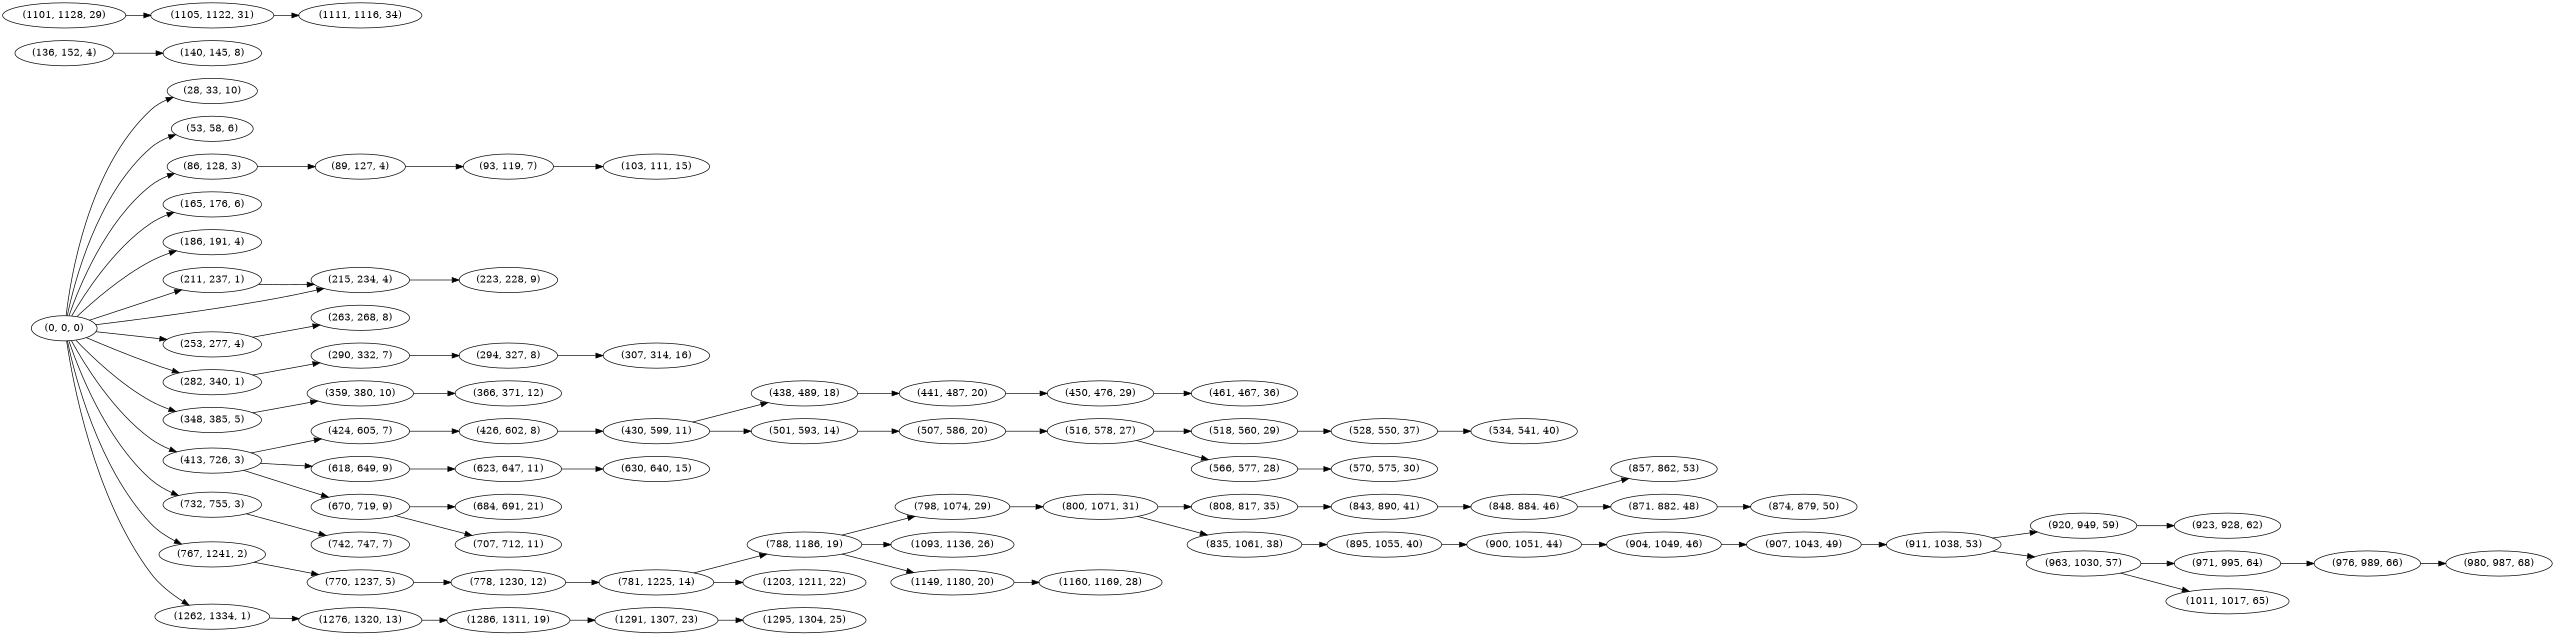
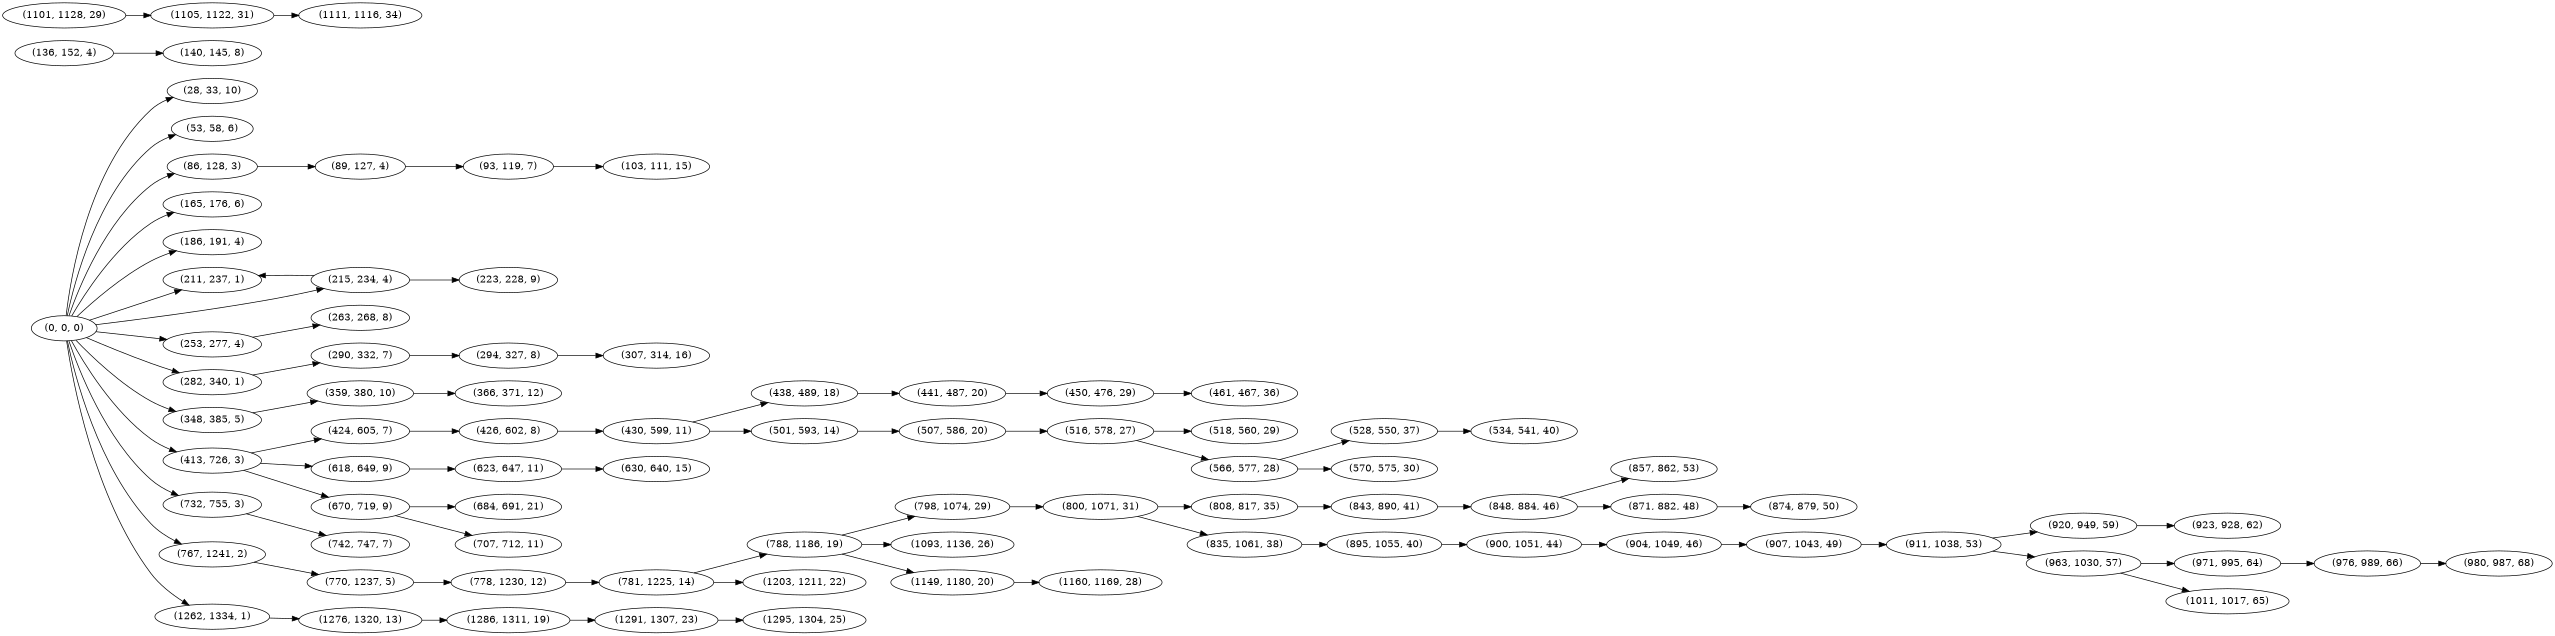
edge "(211, 237, 1)" -> "(215, 234, 4)": reversed
edge "(518, 560, 29)" -> "(528, 550, 37)": now "(566, 577, 28)" -> "(528, 550, 37)"
